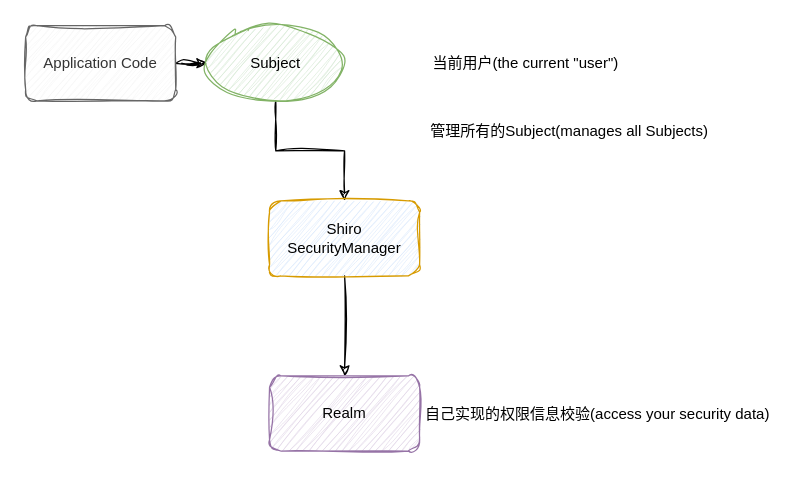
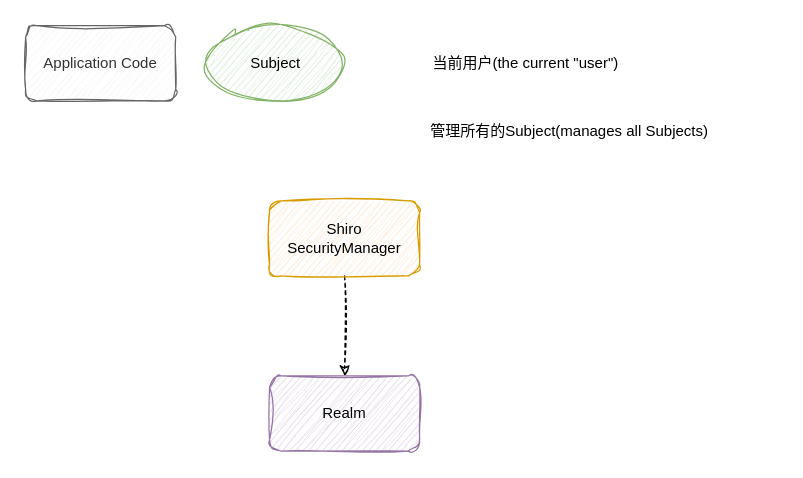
edge "Application Code" -> "Subject": removed
edge "Subject" -> "Shiro SecurityManager": removed
node "Shiro SecurityManager": fillcolor #dae8fc -> #ffe6cc
edge "Shiro SecurityManager" -> "Realm": style solid -> dashed
node "自己实现的权限信息校验(access your security data)": removed
